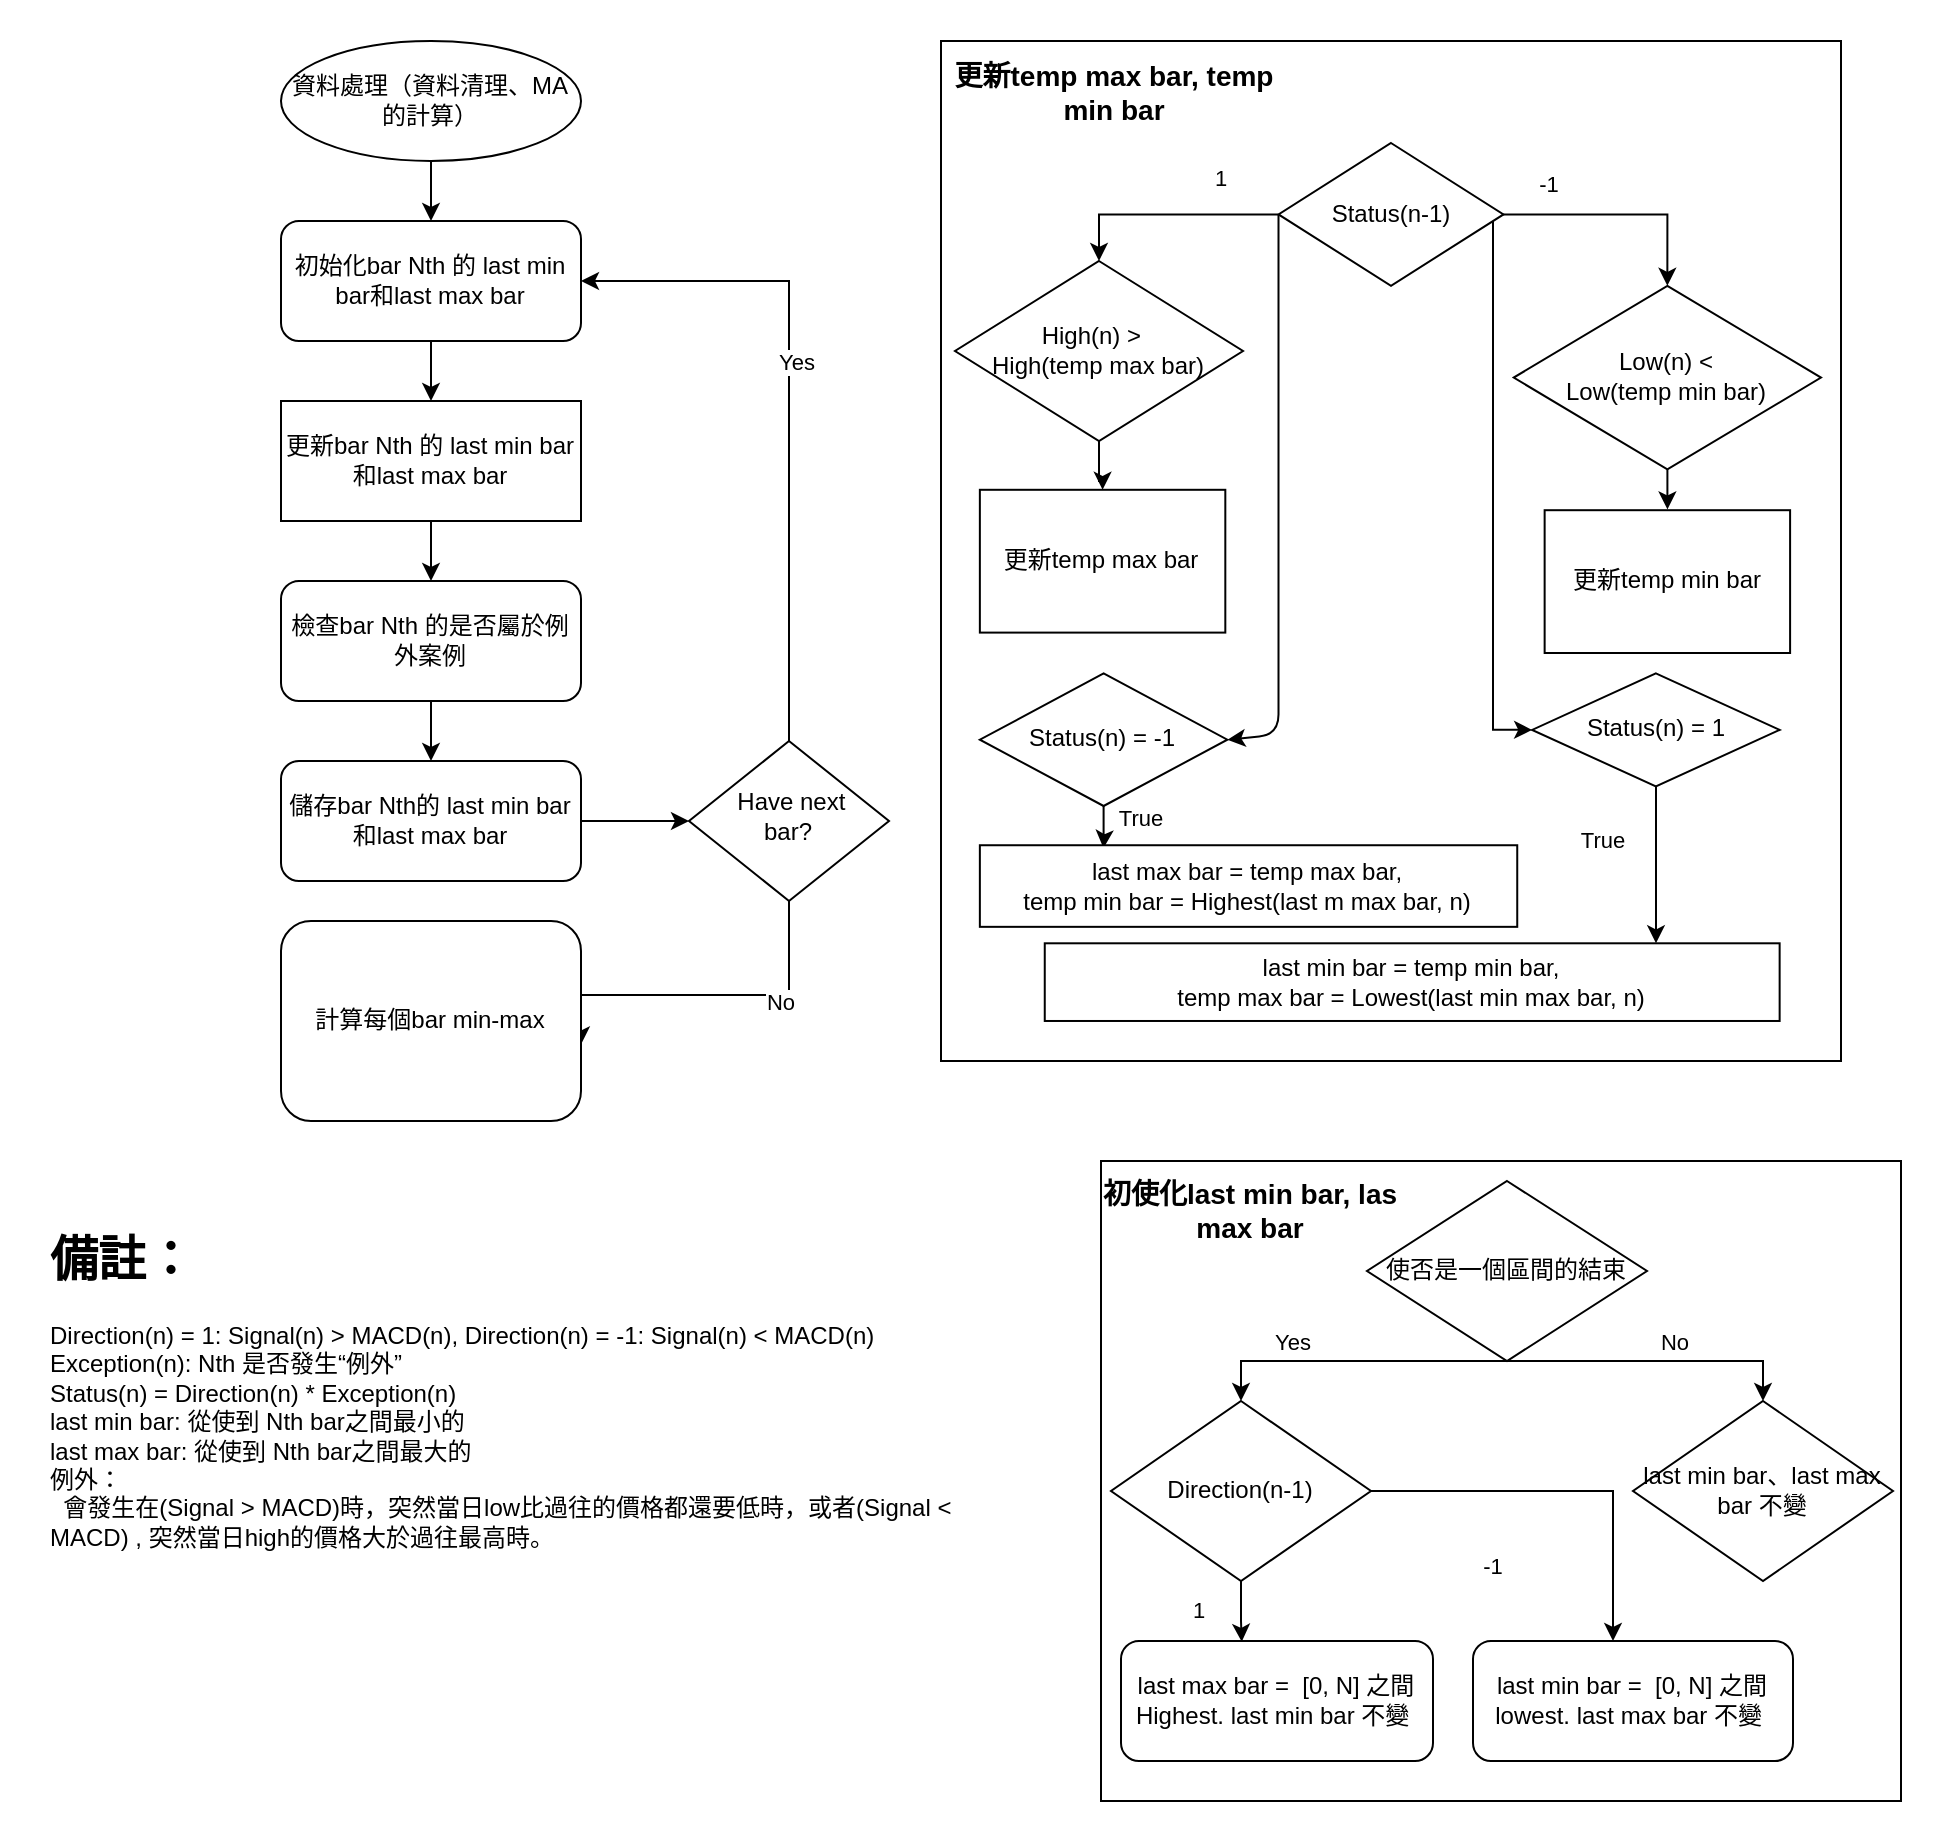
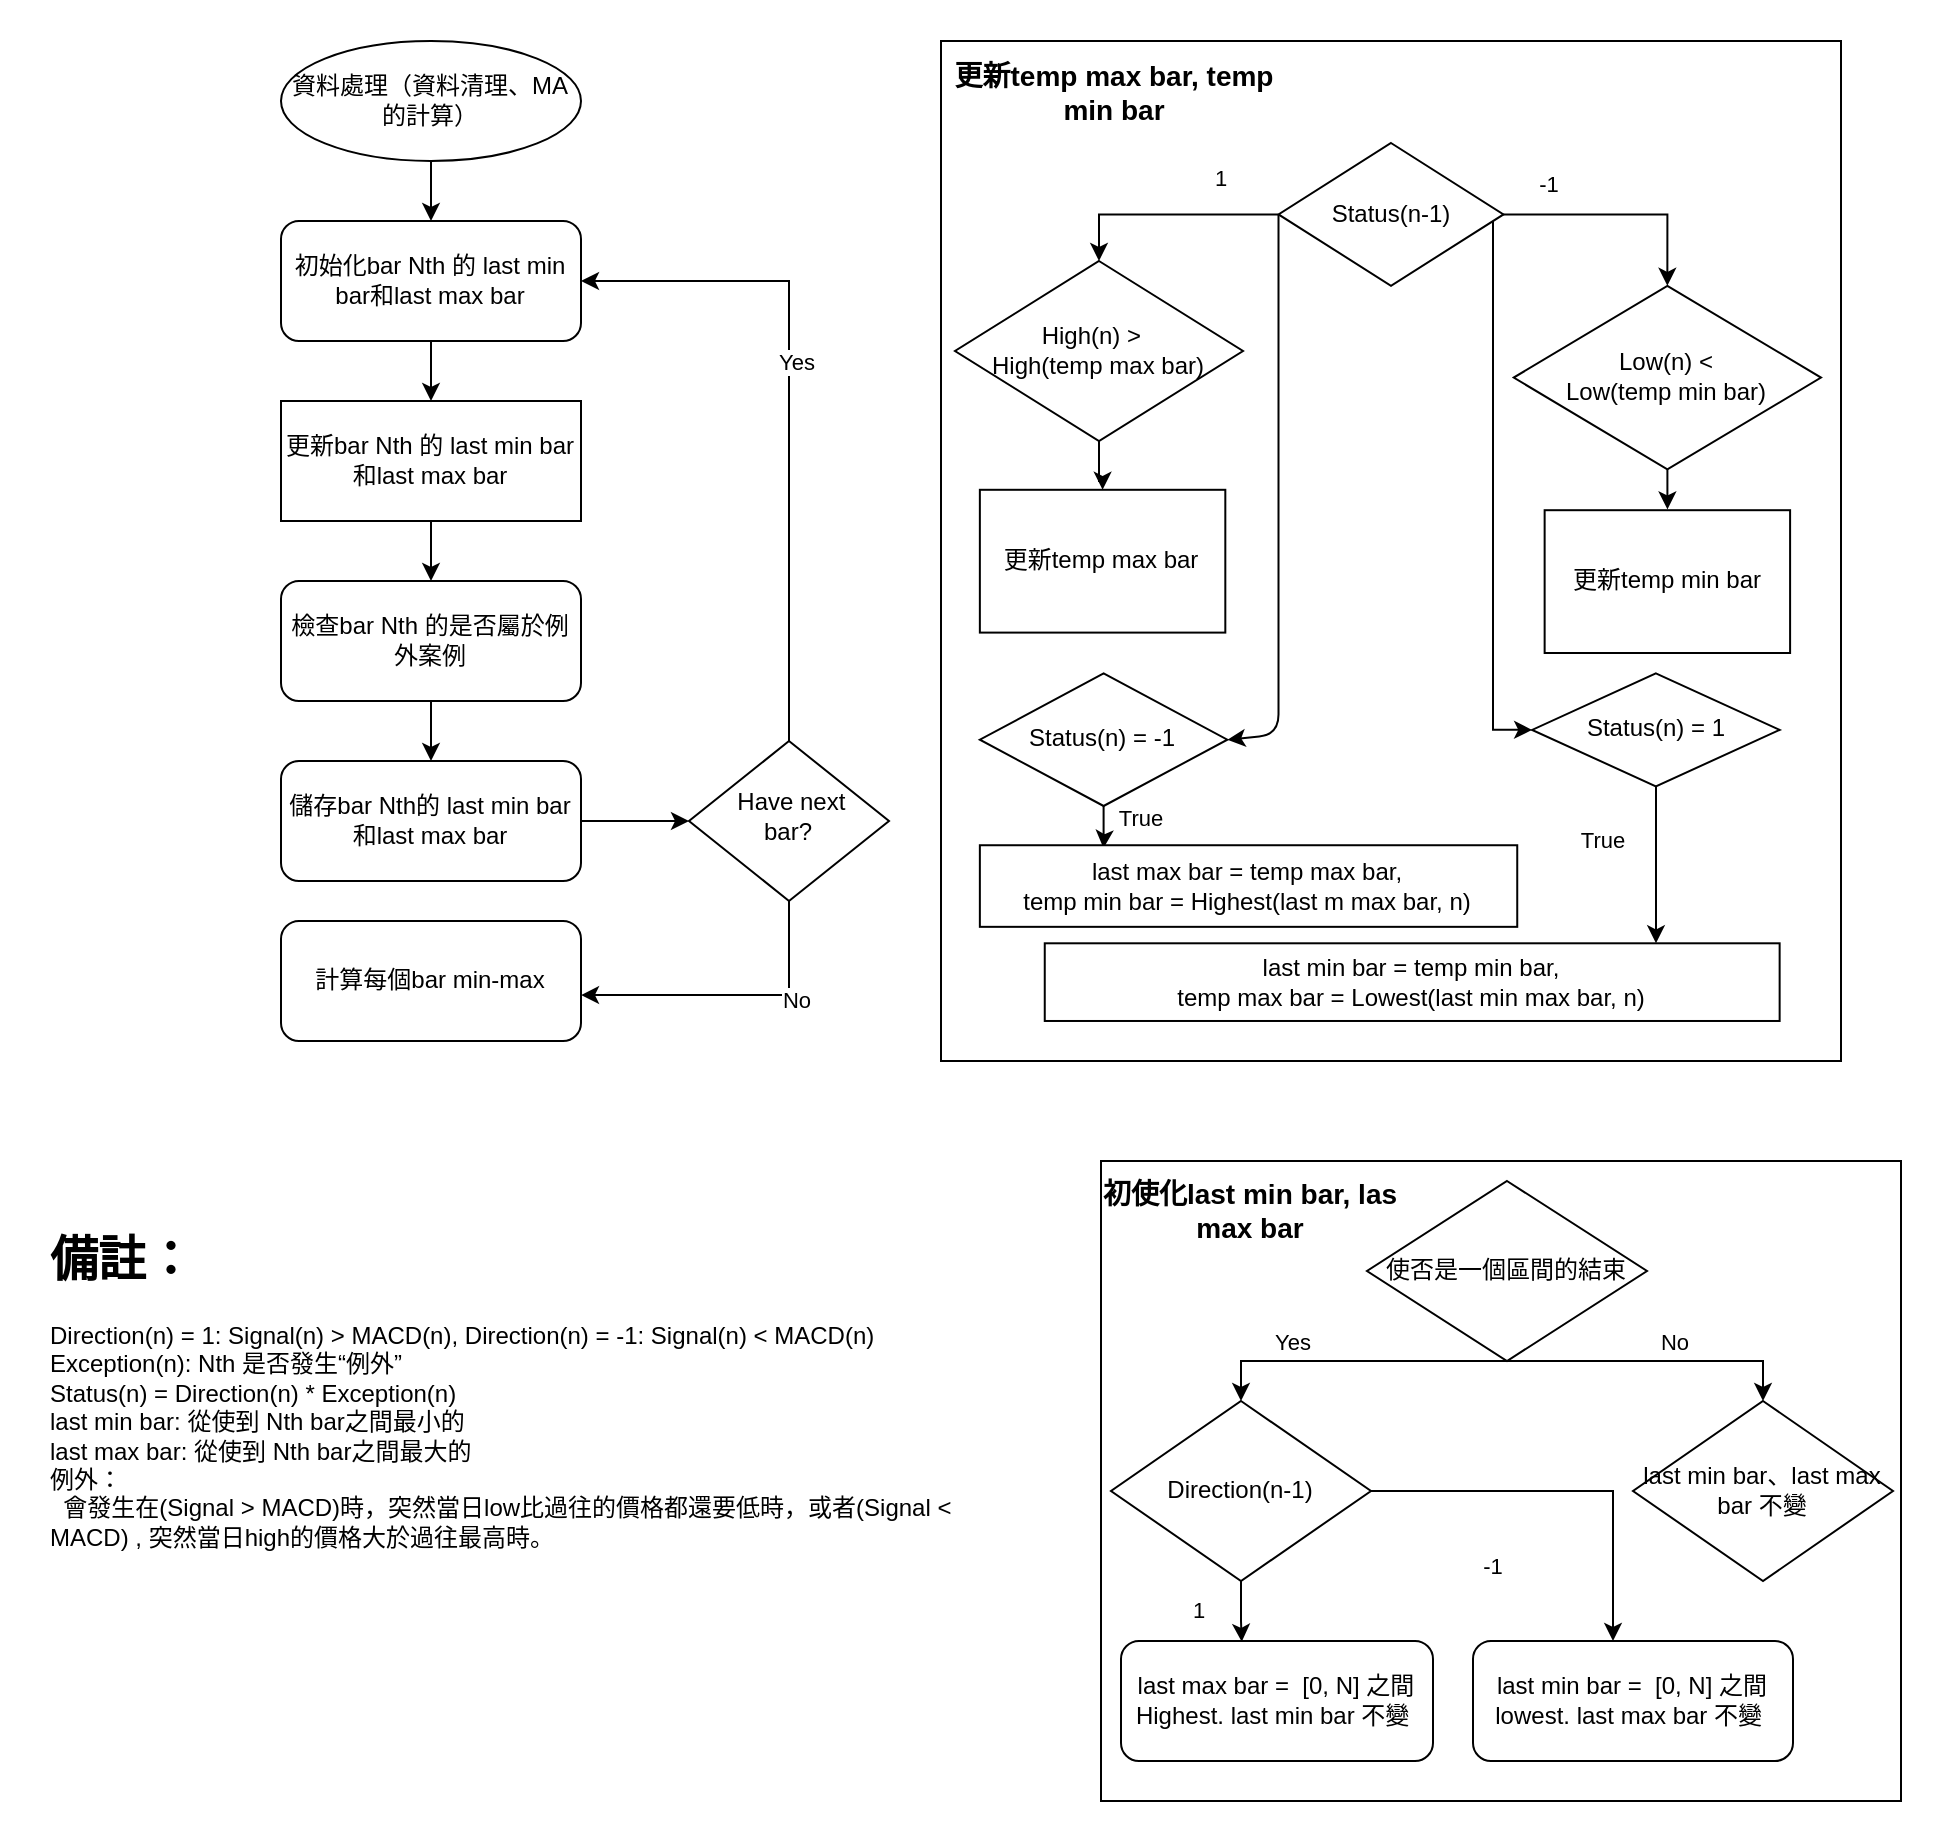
node "計算每個bar min-max": size 300x200 -> 300x120
